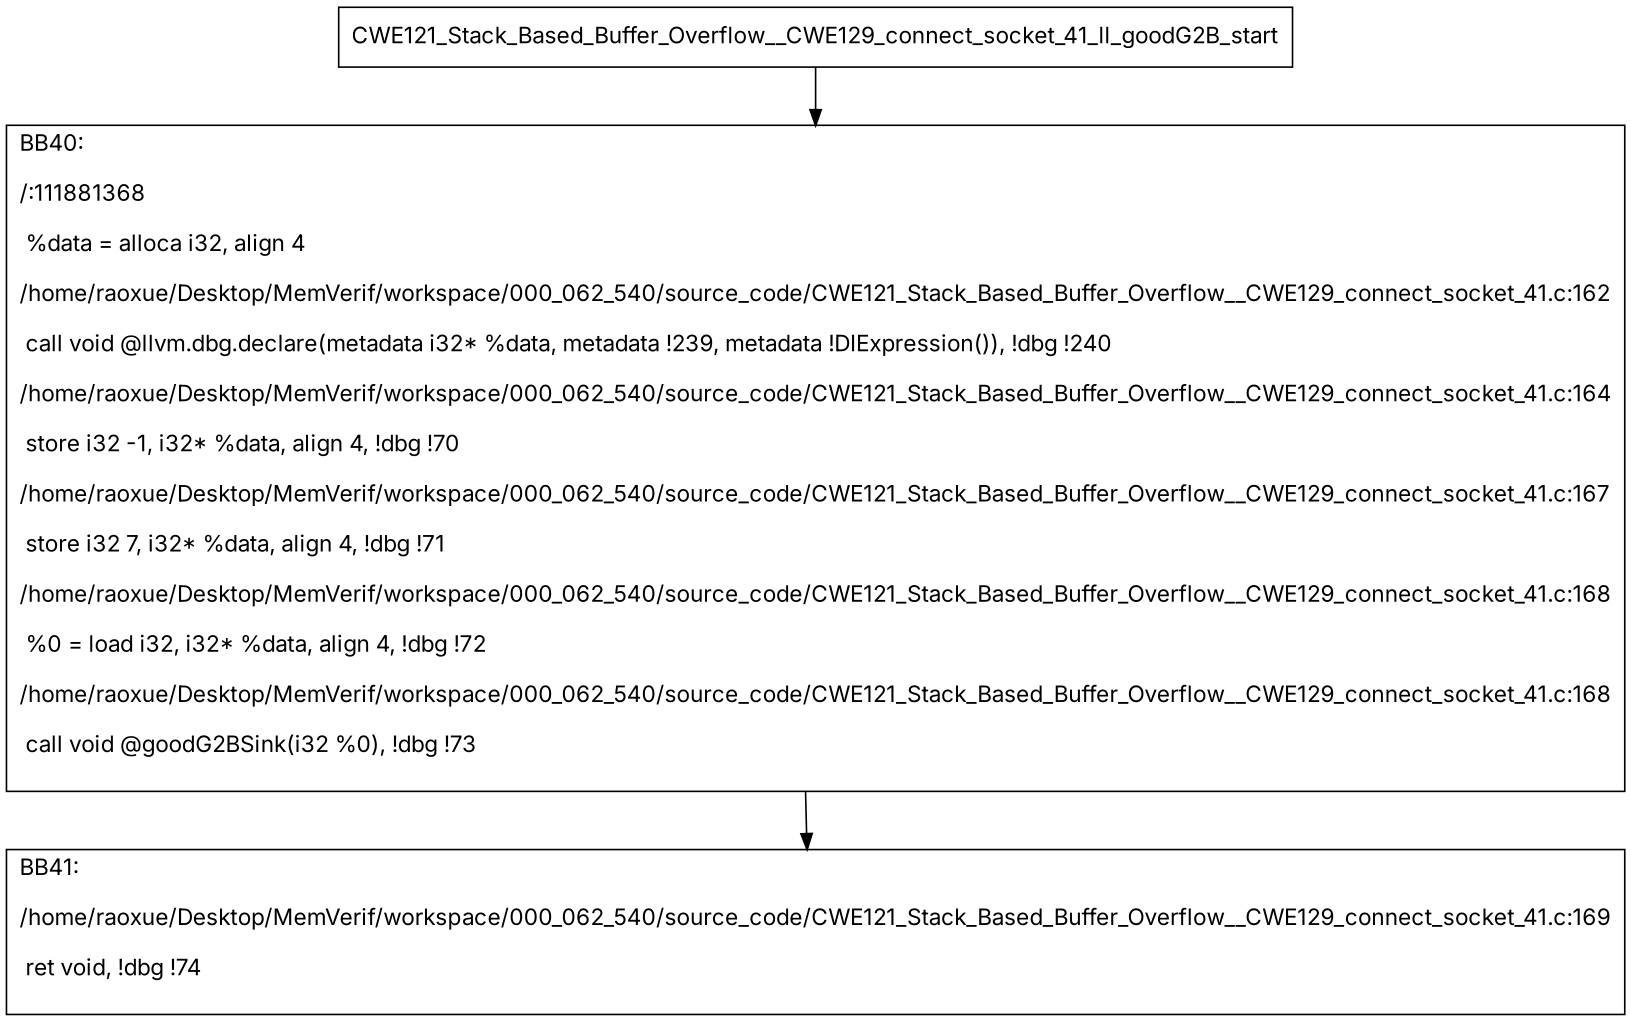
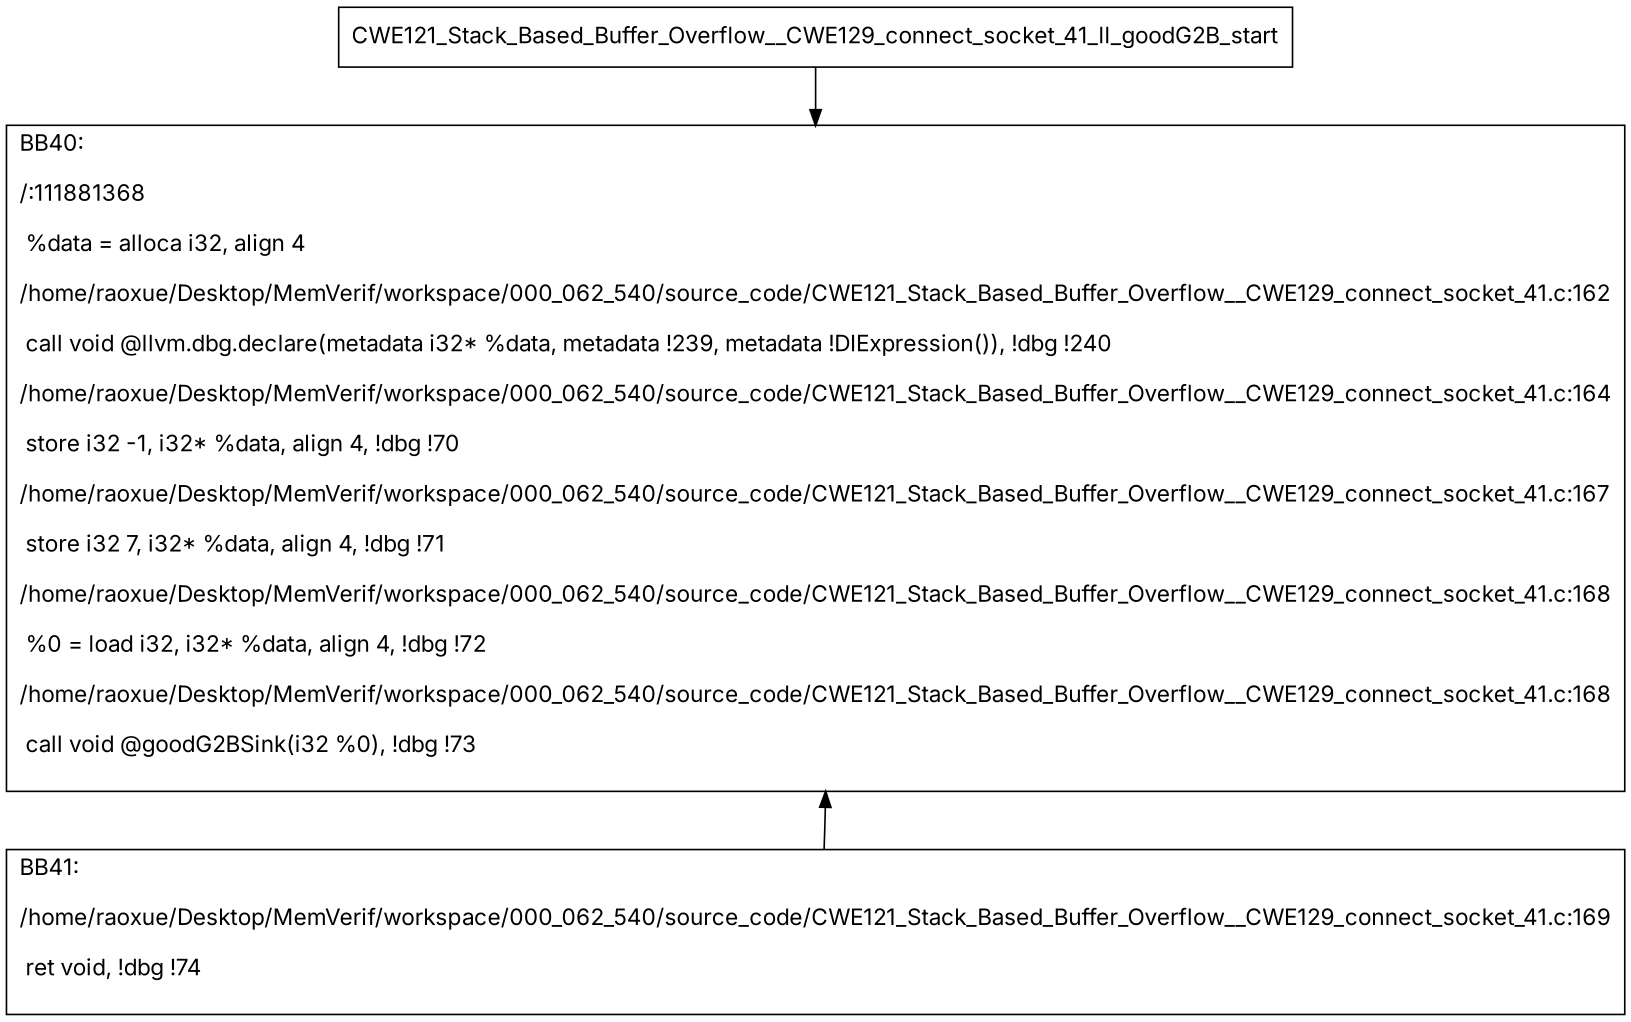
edge "BB40:" -> "BB41:": reversed
